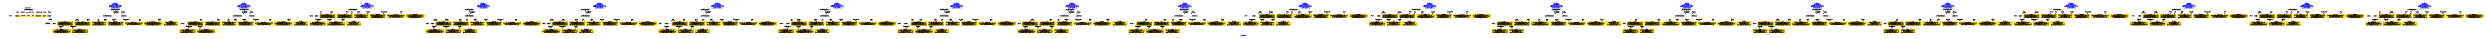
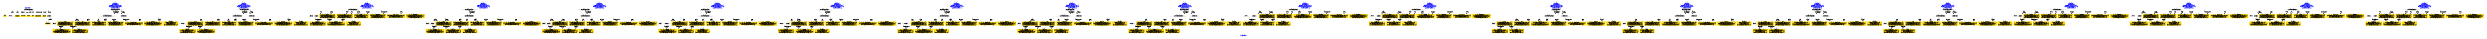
node "Dated": added
node "Classification": fillcolor lightgray -> gold
